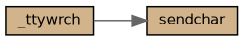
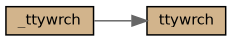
node "sendchar": label "sendchar" -> "ttywrch"
